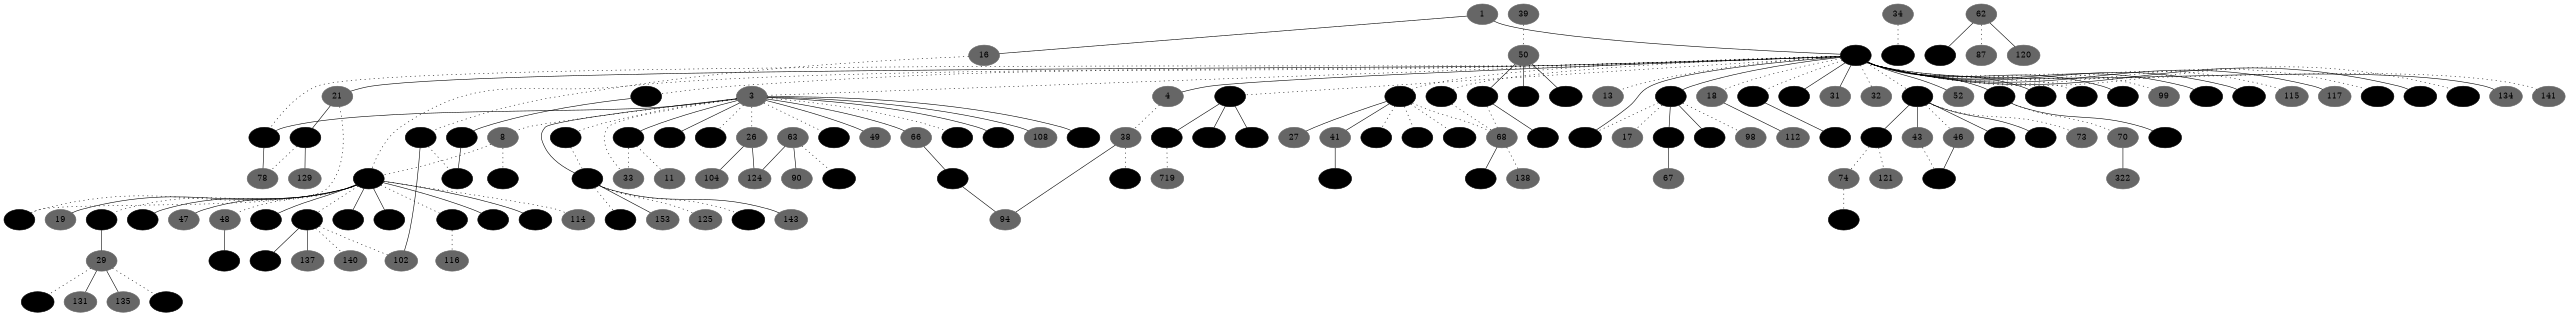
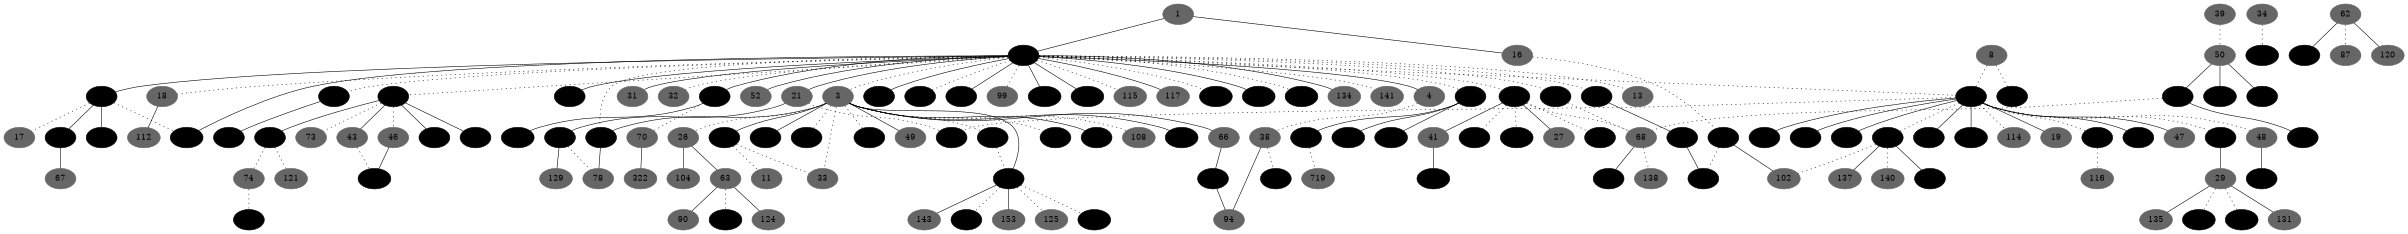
edge "3" -- "108": style solid -> dotted
edge "3" -- "8": removed
node "98": removed
edge "26" -- "124": now "26" -- "63"
